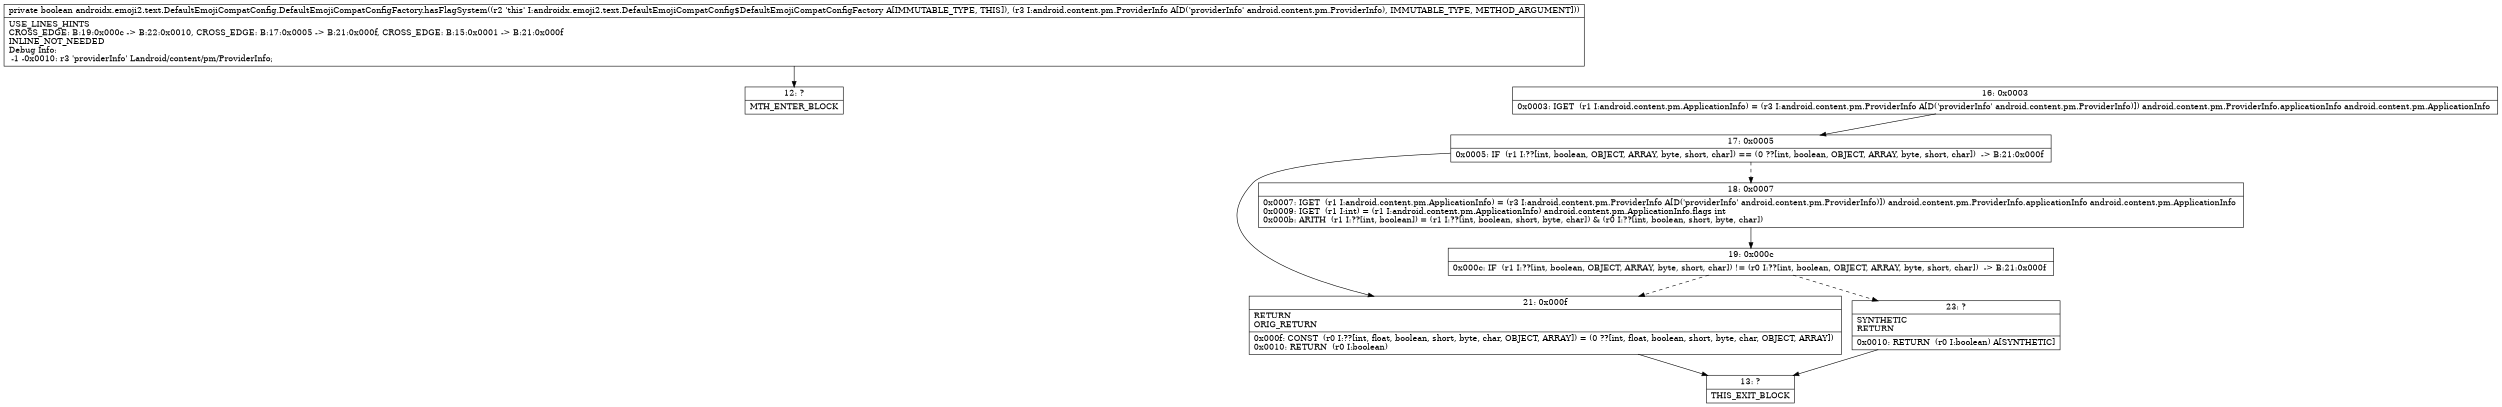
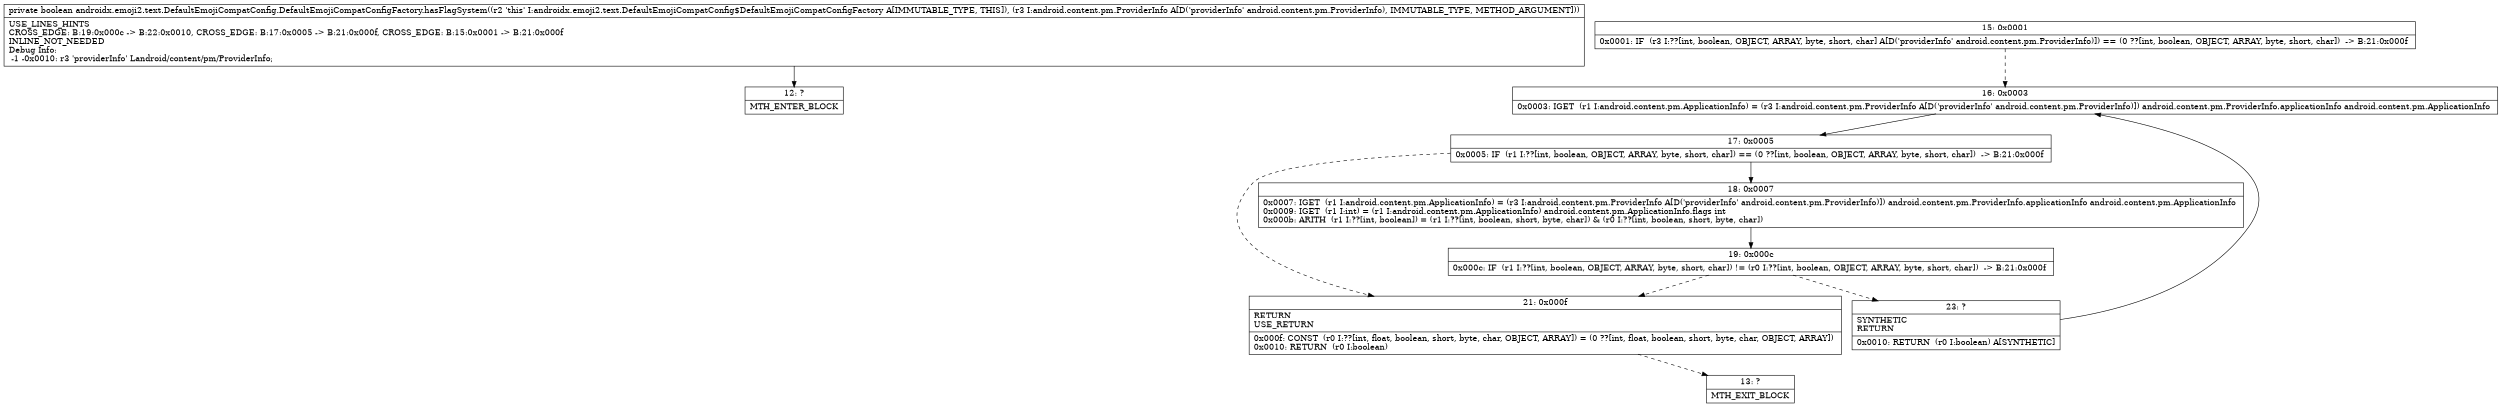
node "15: 0x0001": added
edge "17: 0x0005" -> "18: 0x0007": style dashed -> solid
edge "17: 0x0005" -> "21: 0x000f": style solid -> dashed
node "21: 0x000f": text "ORIG_RETURN" -> "USE_RETURN"
edge "23: ?" -> "13: ?": now "23: ?" -> "16: 0x0003"
edge "21: 0x000f" -> "13: ?": style solid -> dashed
node "13: ?": text "THIS_EXIT_BLOCK" -> "MTH_EXIT_BLOCK"
